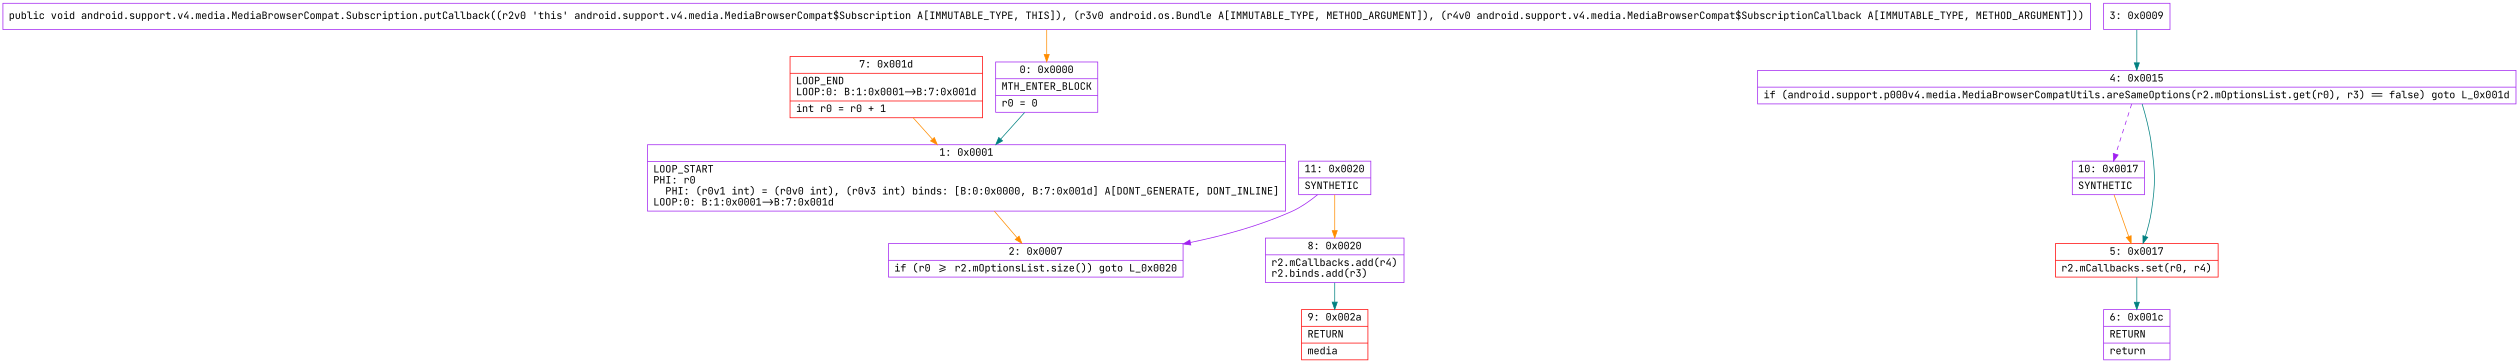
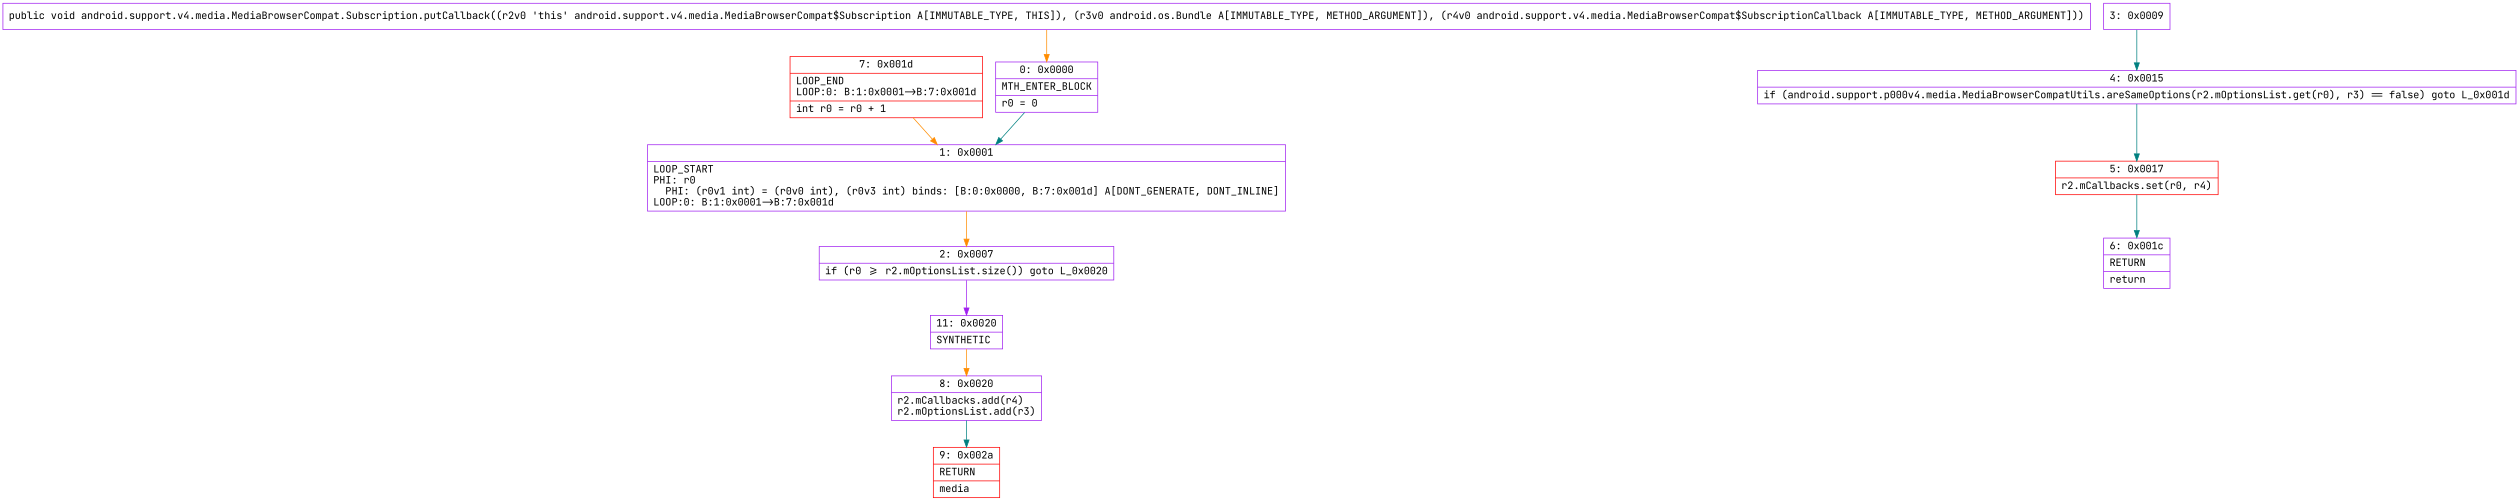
node "10: 0x0017": removed
edge "11: 0x0020" -> "2: 0x0007": reversed
node "8: 0x0020": text "r2.binds.add(r3)" -> "r2.mOptionsList.add(r3)"
